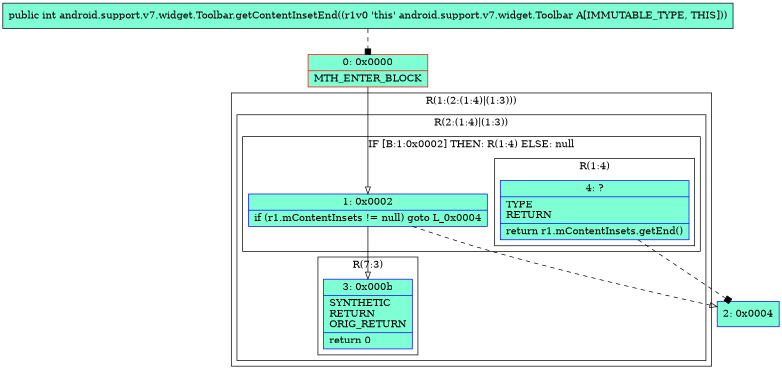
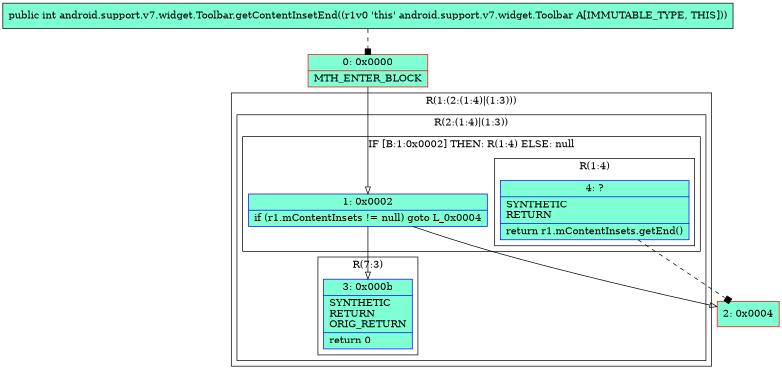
node "4: ?": text "TYPE" -> "SYNTHETIC"
edge "1: 0x0002" -> "2: 0x0004": style dashed -> solid
node "2: 0x0004": color blue -> red
